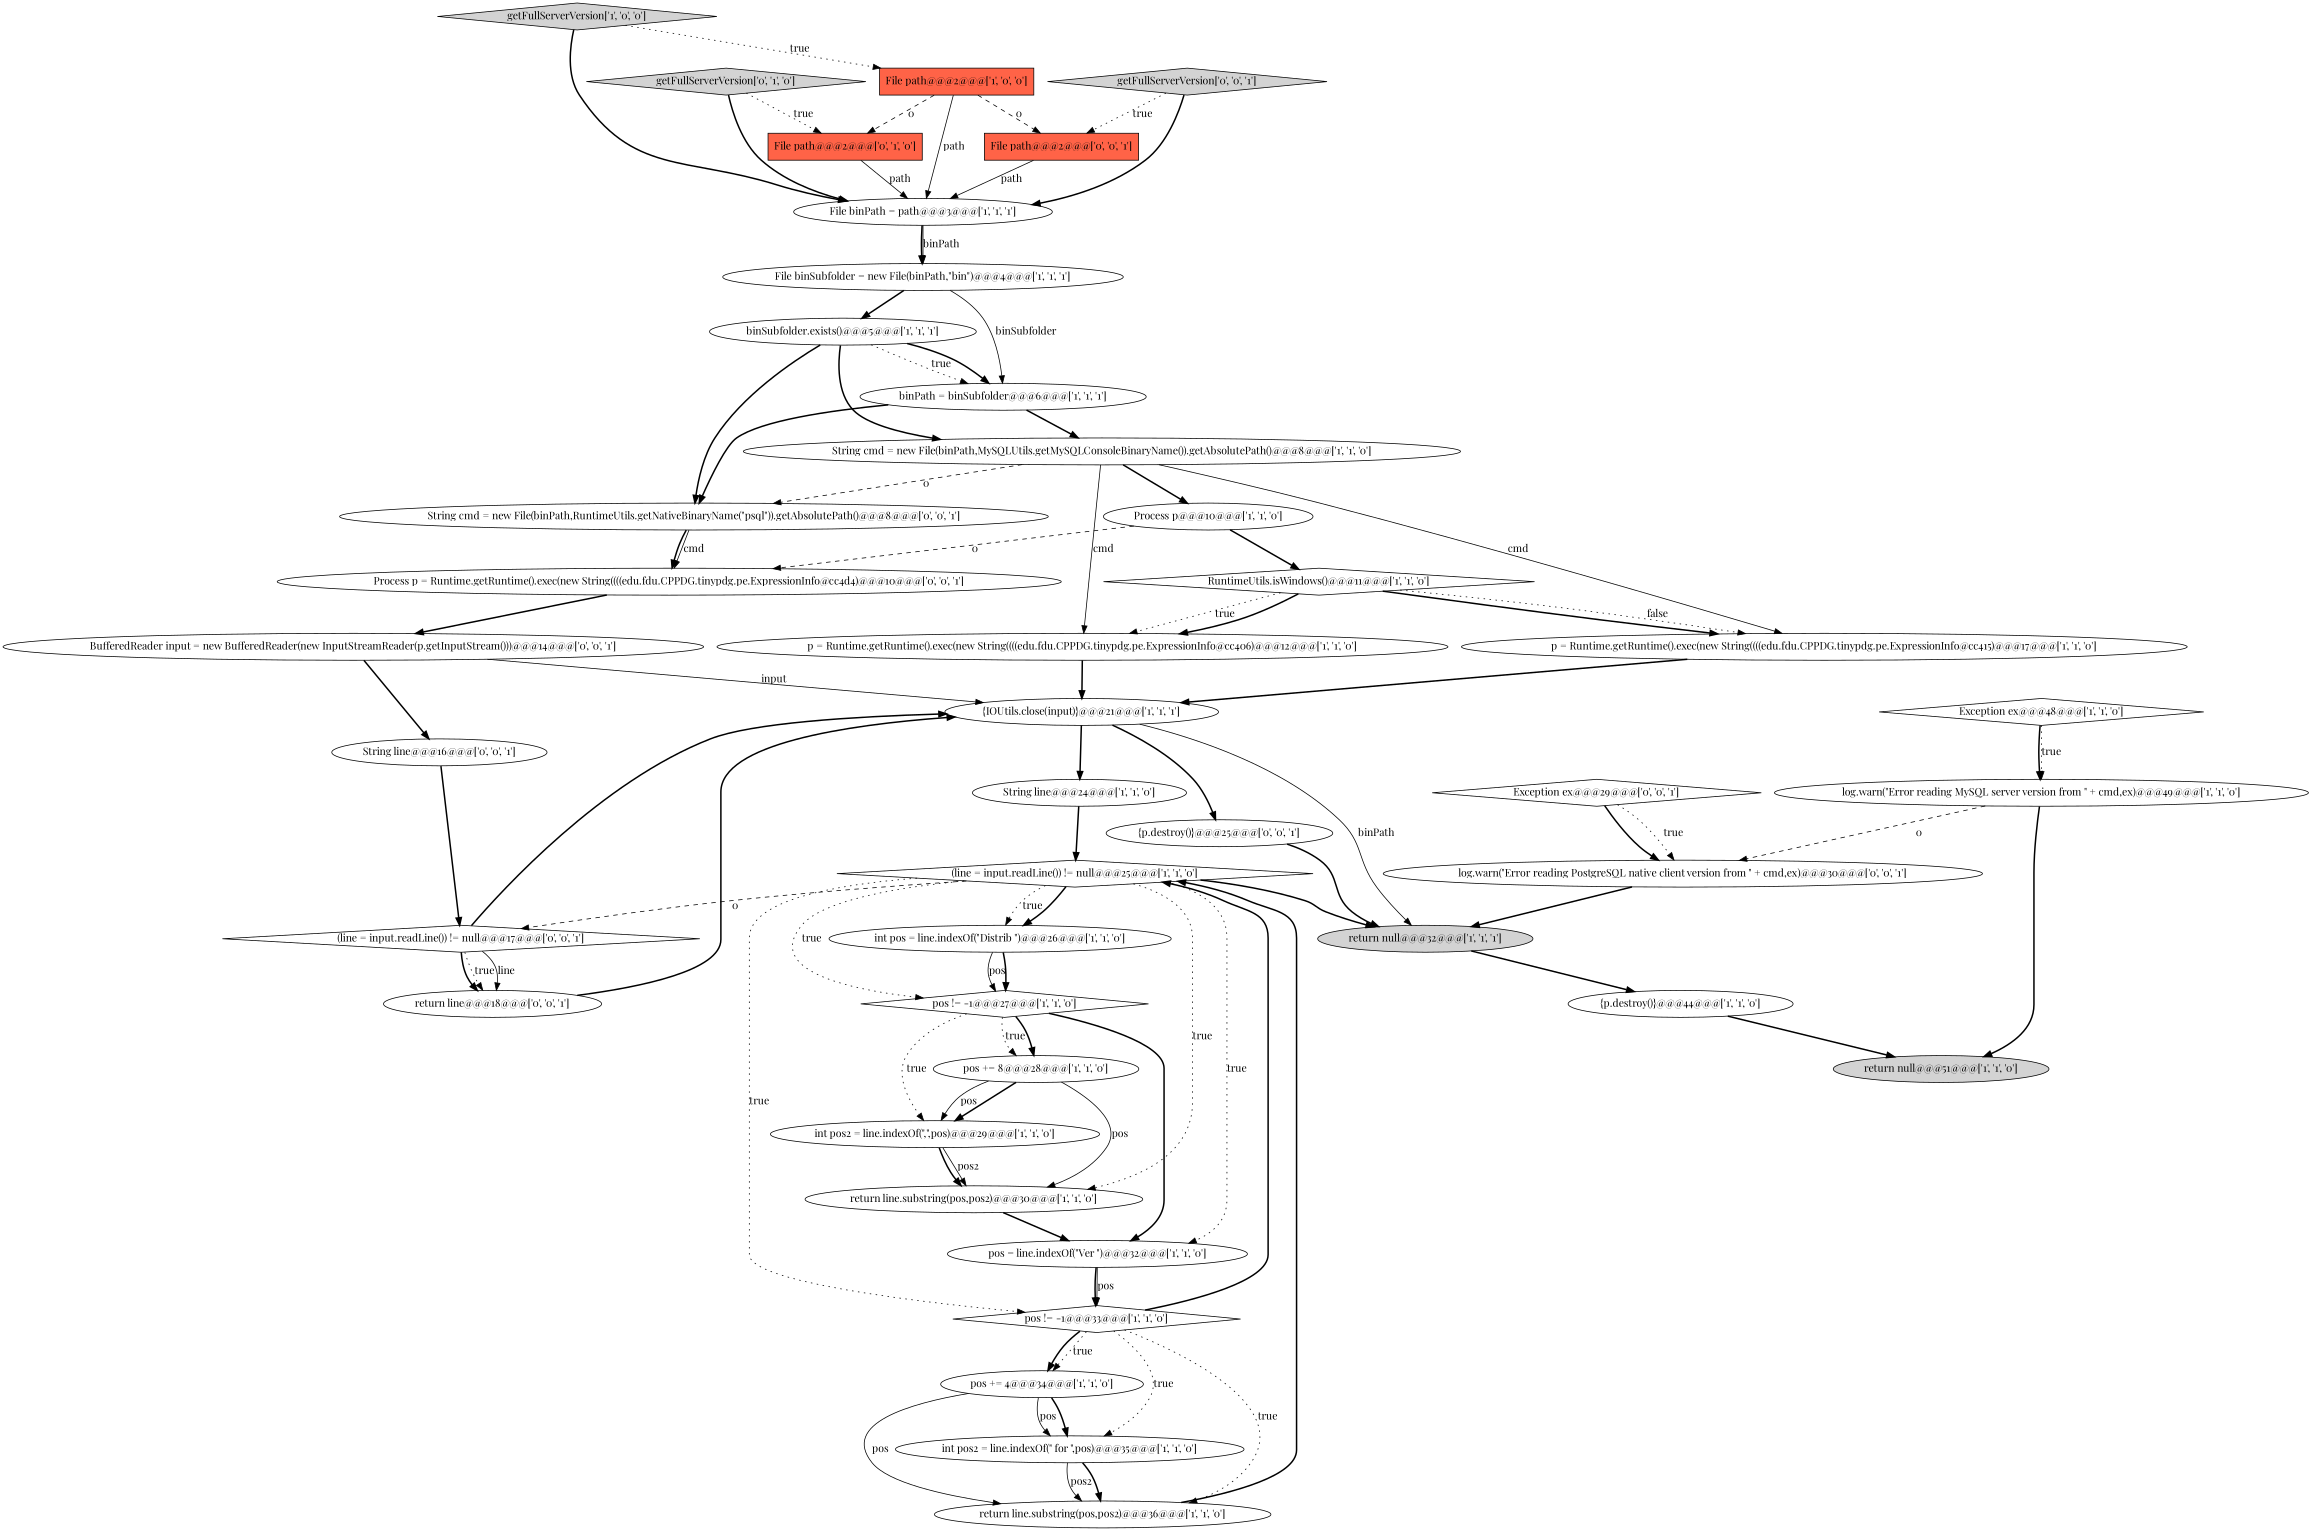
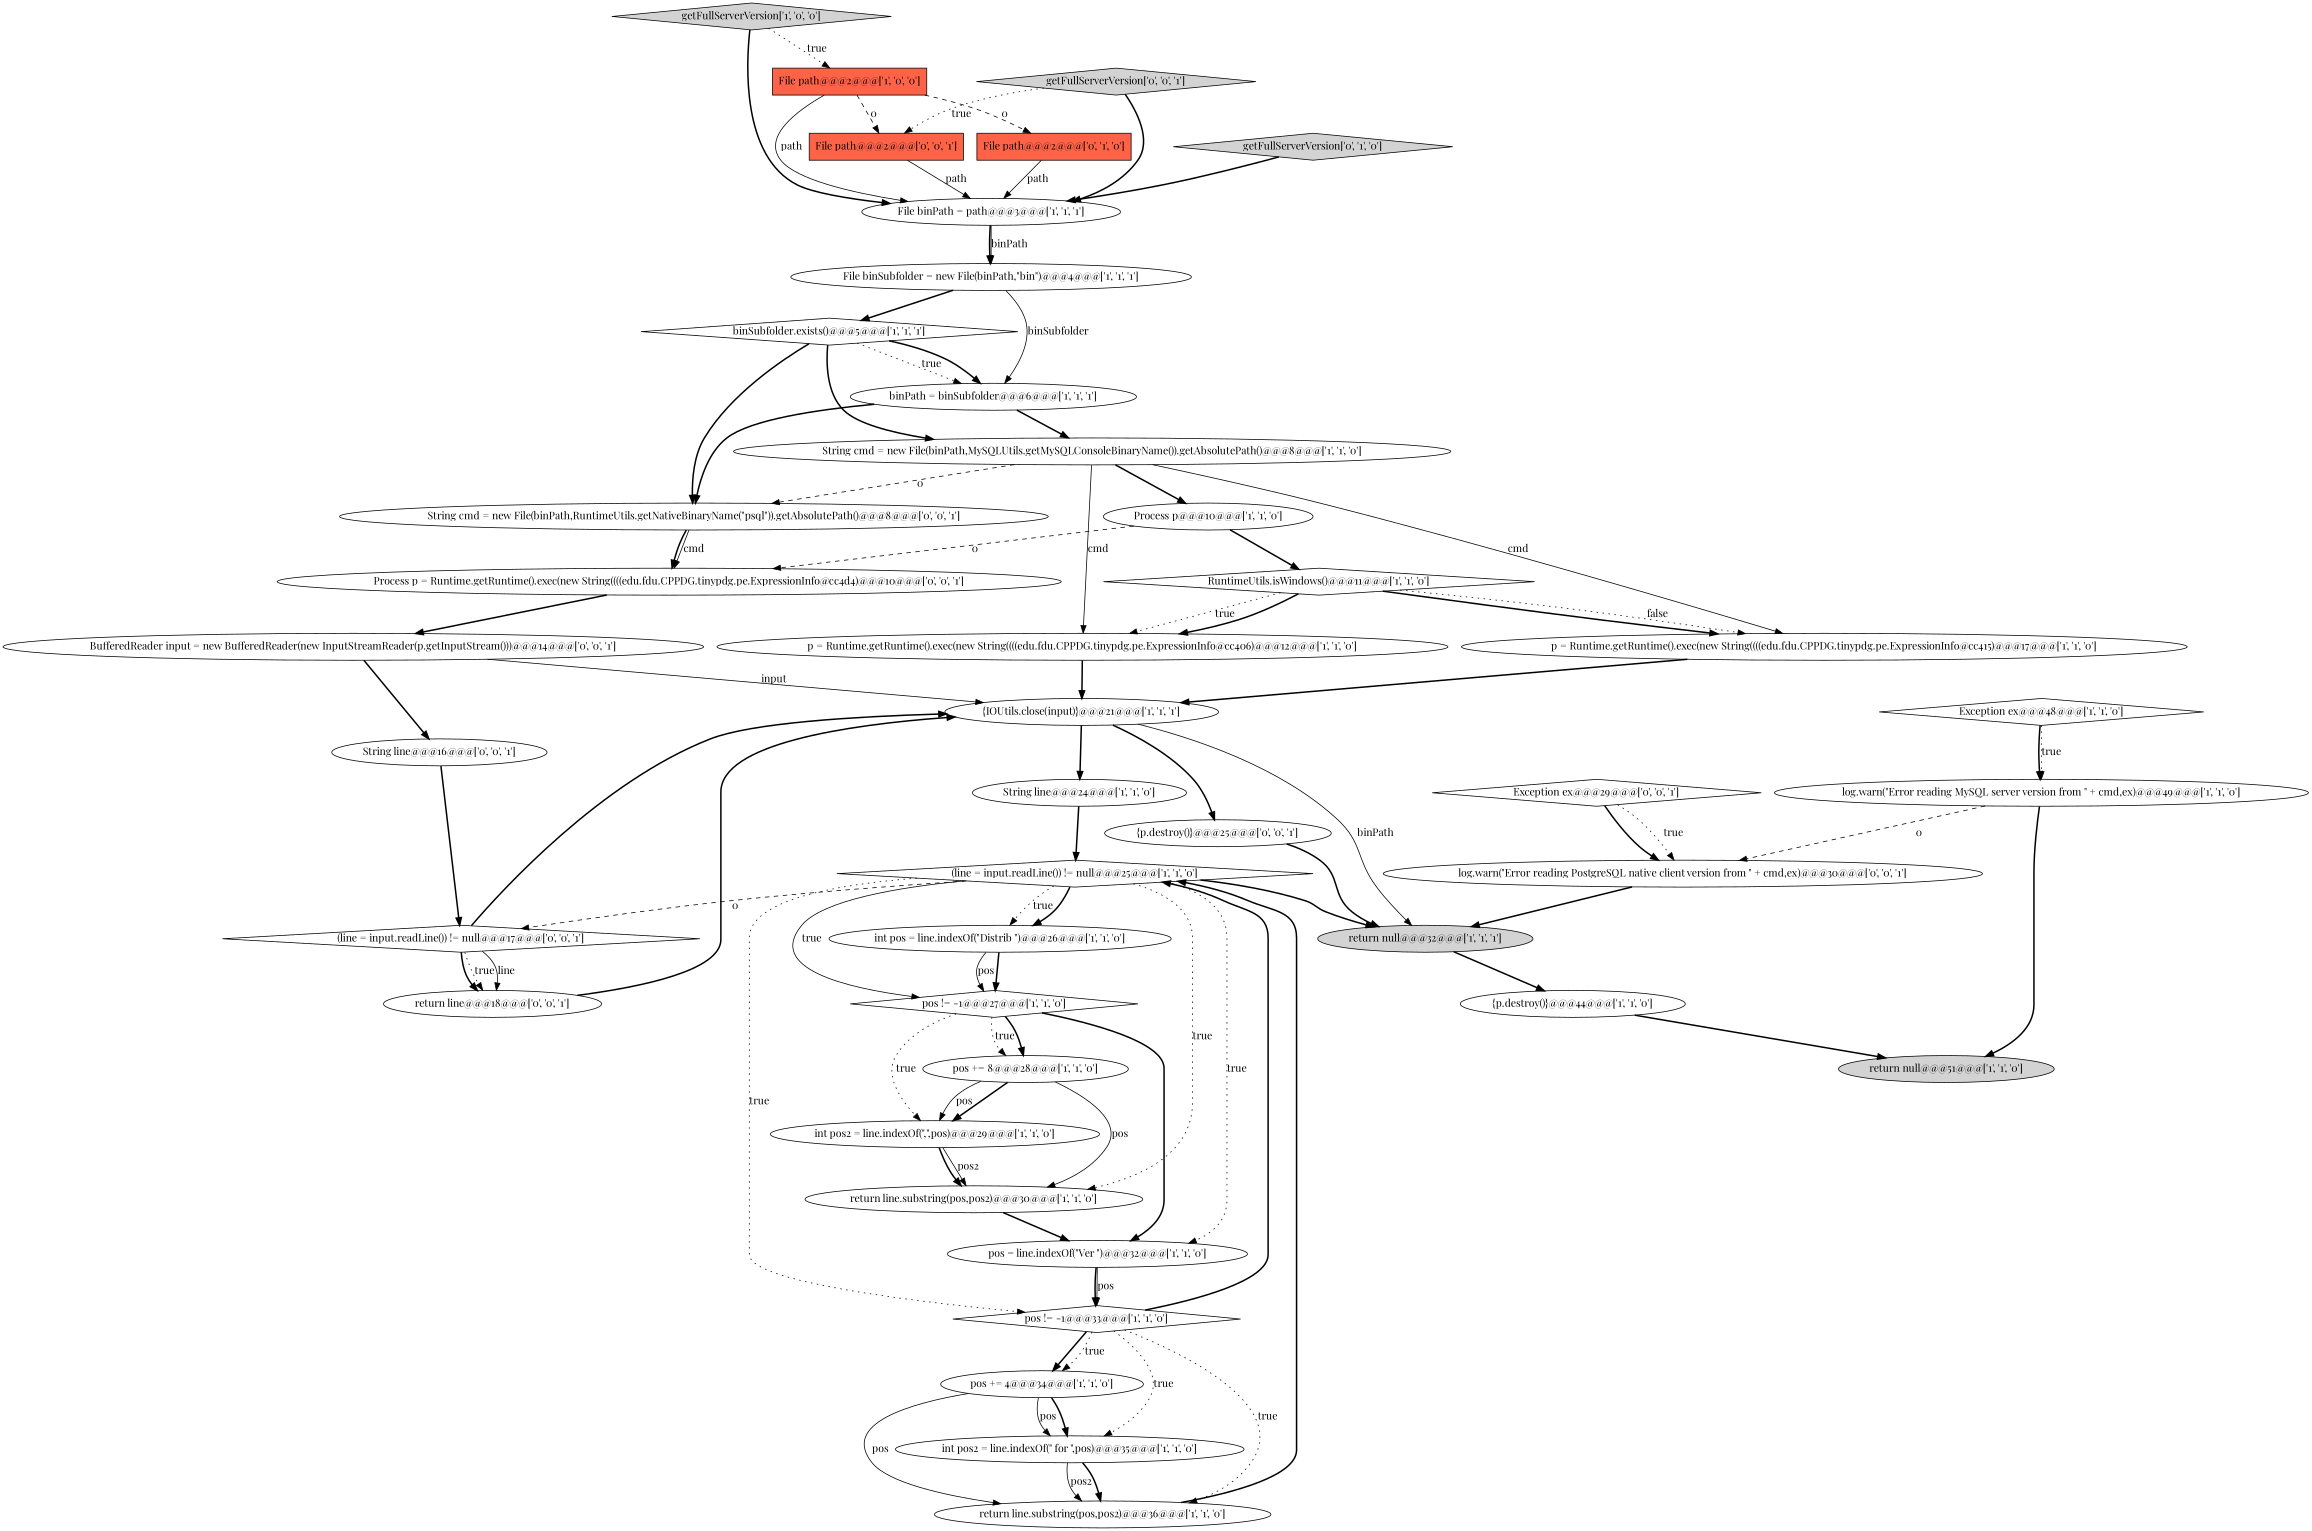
edge "getFullServerVersion['0', '1', '0']" -> "File path@@@2@@@['0', '1', '0']": removed, label "true"
node "binSubfolder.exists()@@@5@@@['1', '1', '1']": shape ellipse -> diamond
edge "(line = input.readLine()) != null@@@25@@@['1', '1', '0']" -> "pos != -1@@@27@@@['1', '1', '0']": style dotted -> solid
